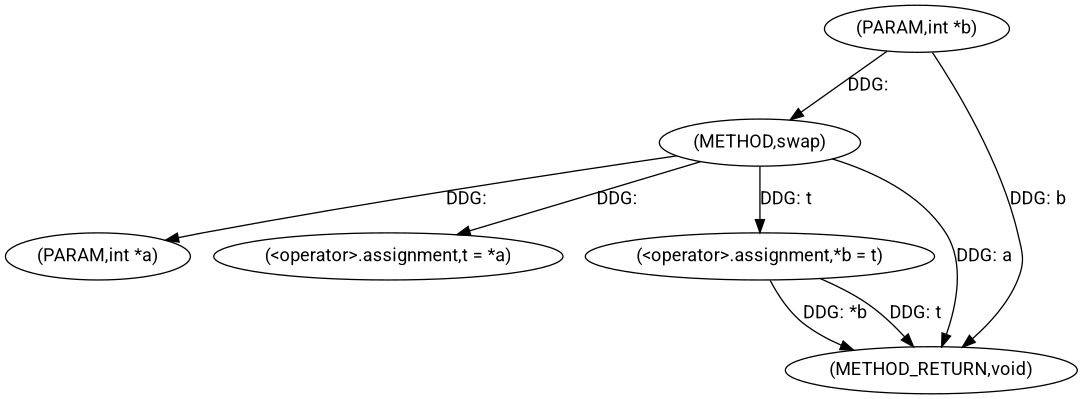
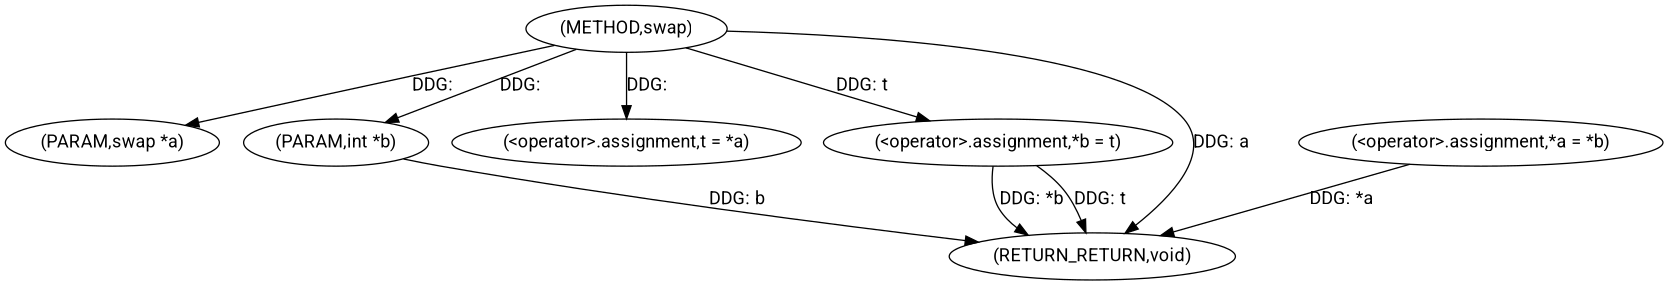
edge "(PARAM,int *b)" -> "(METHOD,swap)": reversed
node "(<operator>.assignment,*a = *b)": added
node "(PARAM,int *a)": label "(PARAM,int *a)" -> "(PARAM,swap *a)"
node "(METHOD_RETURN,void)": label "(METHOD_RETURN,void)" -> "(RETURN_RETURN,void)"
